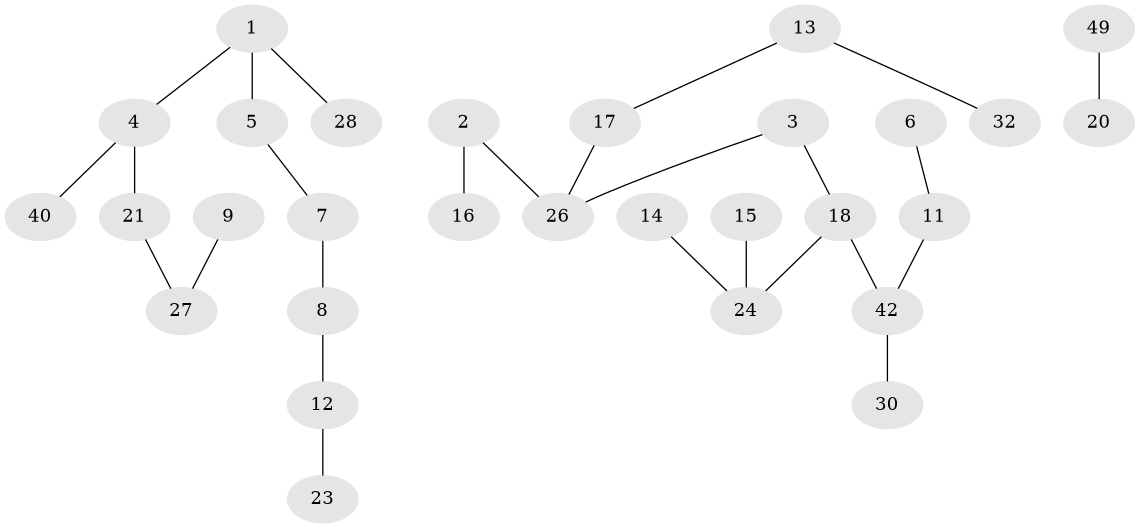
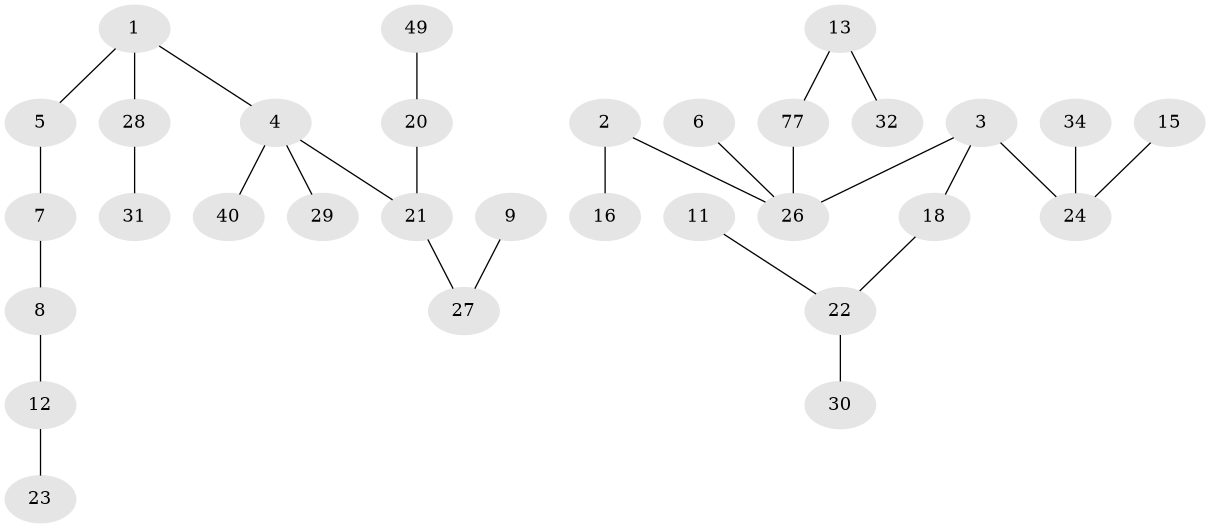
node "17": label "17" -> "77"
edge "20" -- "21": added
edge "6" -- "11": now "6" -- "26"
node "31": added
node "29": added
node "14": label "14" -> "34"
edge "18" -- "24": now "3" -- "24"
node "42": label "42" -> "22"
